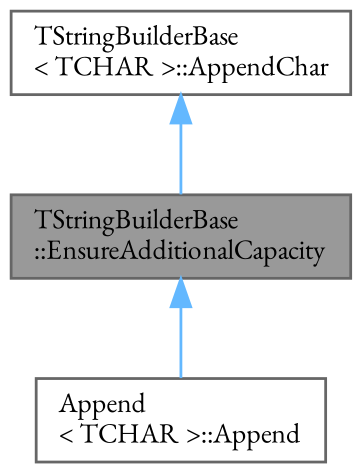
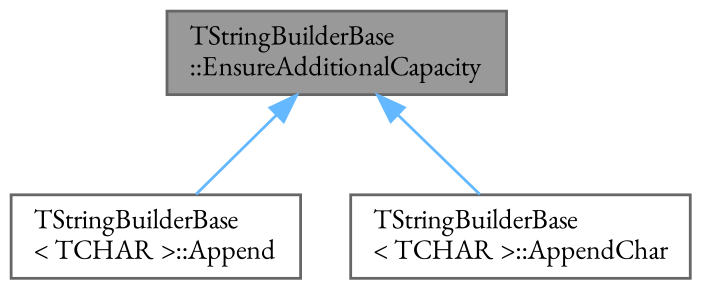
edge "TStringBuilderBase ::EnsureAdditionalCapacity" -> "TStringBuilderBase < TCHAR >::AppendChar": reversed
node "Append < TCHAR >::Append": label "Append < TCHAR >::Append" -> "TStringBuilderBase < TCHAR >::Append"
